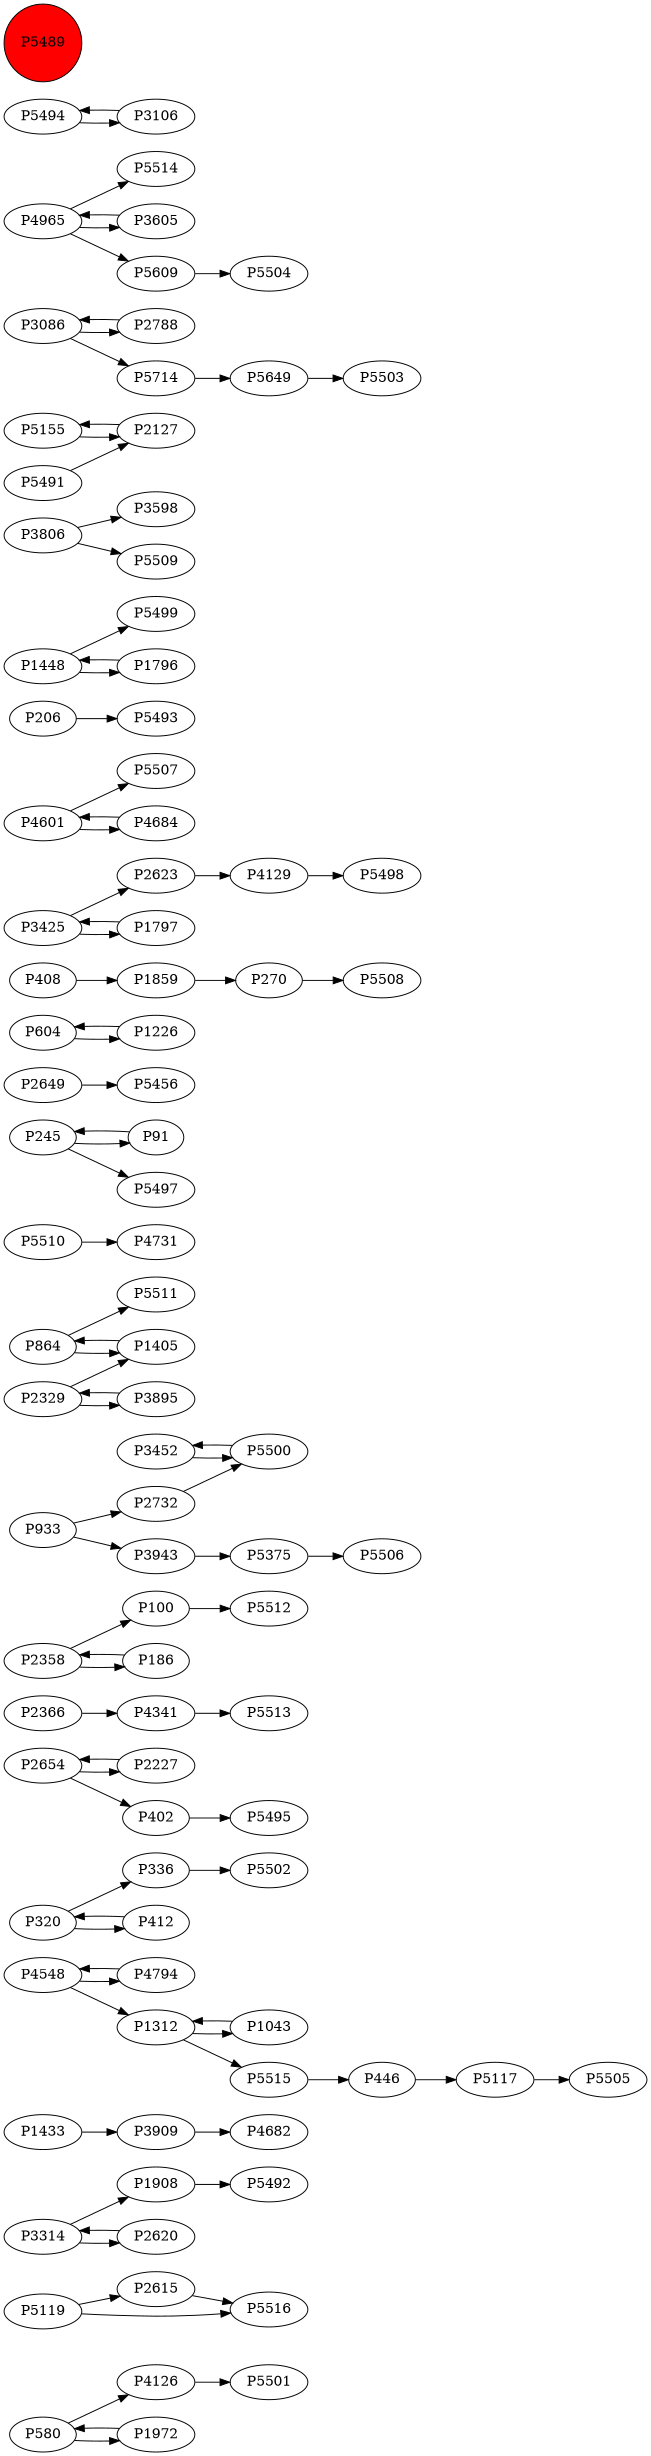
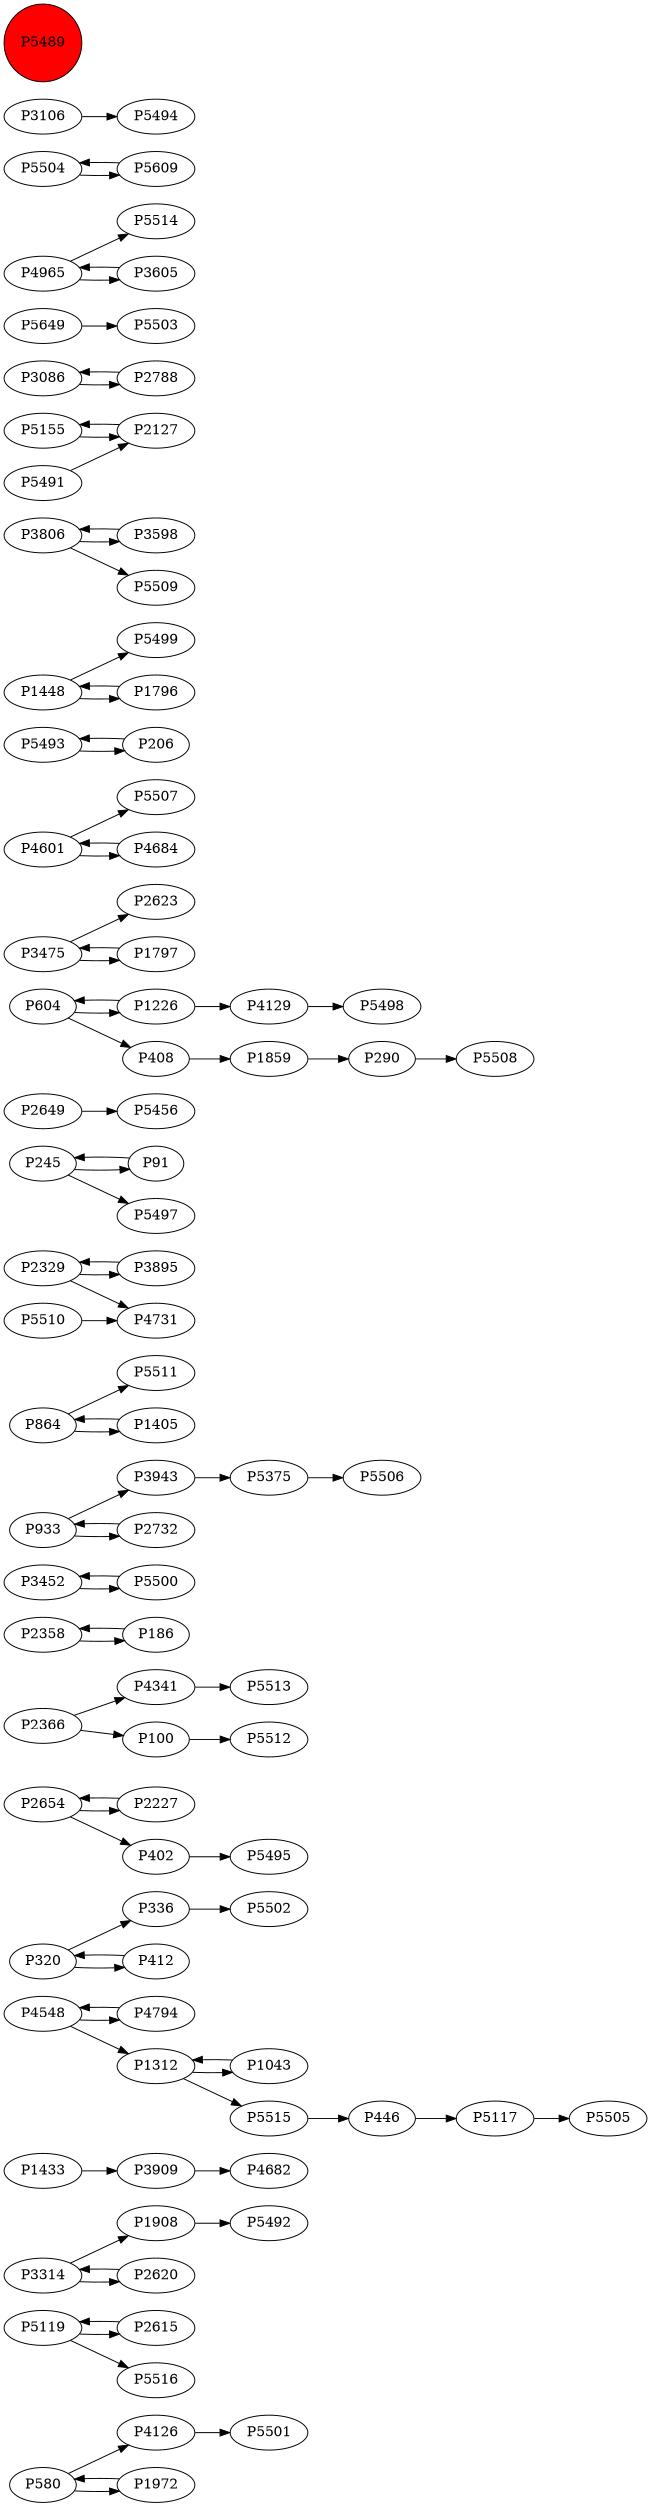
edge "P5494" -> "P3106": removed
edge "P4965" -> "P5609": now "P5504" -> "P5609"
node "P5714": removed
edge "P3598" -> "P3806": added
edge "P5493" -> "P206": added
edge "P2623" -> "P4129": now "P1226" -> "P4129"
node "P3425": label "P3425" -> "P3475"
node "P270": label "P270" -> "P290"
edge "P604" -> "P408": added
edge "P2329" -> "P1405": now "P2329" -> "P4731"
edge "P2732" -> "P5500": now "P2732" -> "P933"
edge "P2358" -> "P100": now "P2366" -> "P100"
edge "P2615" -> "P5516": now "P2615" -> "P5119"
